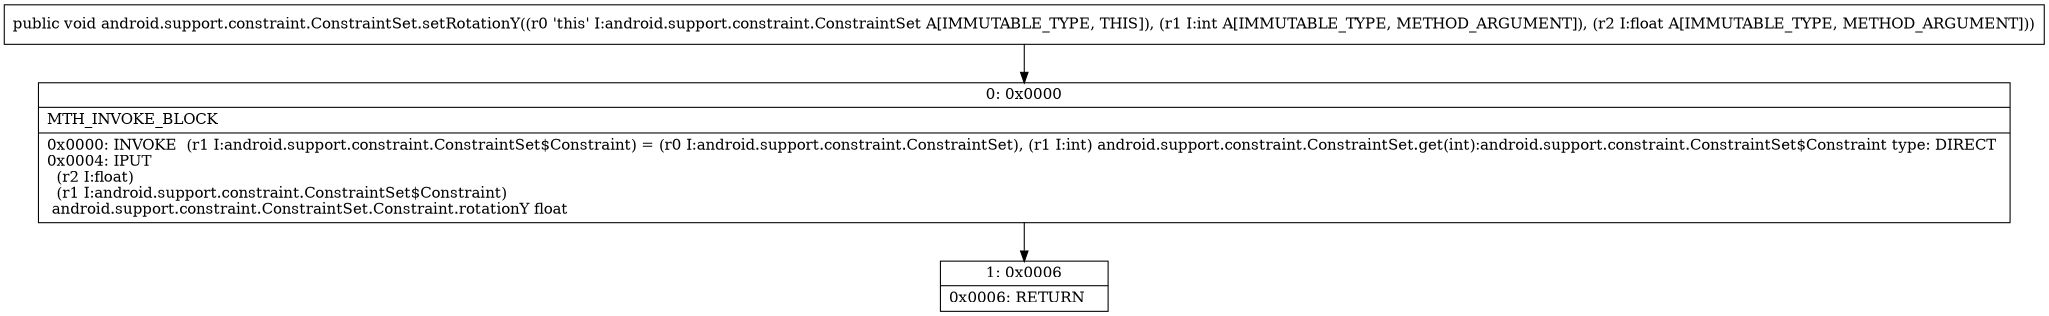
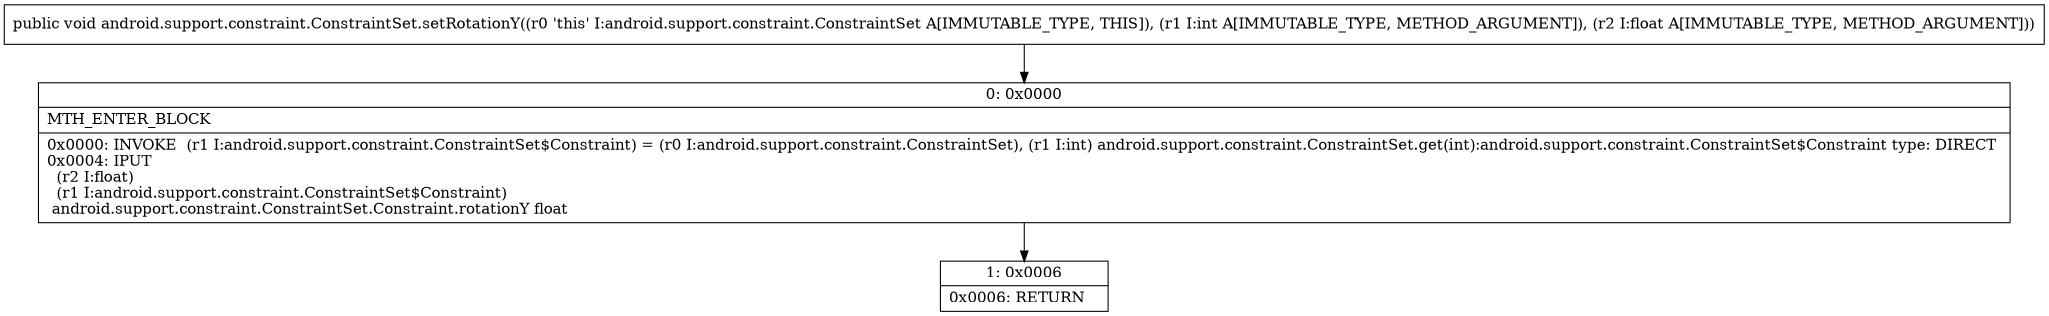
node "0: 0x0000": text "MTH_INVOKE_BLOCK" -> "MTH_ENTER_BLOCK"
